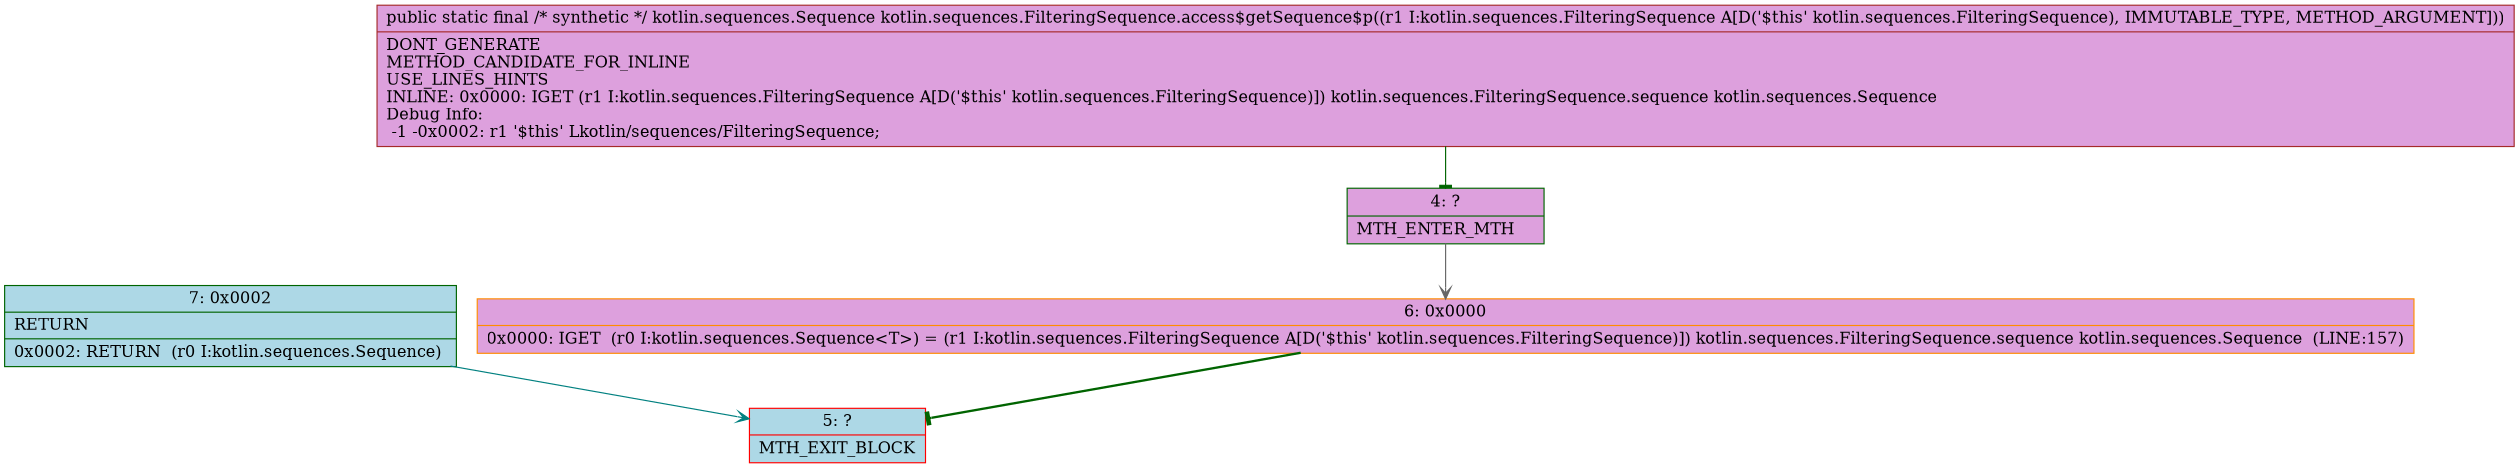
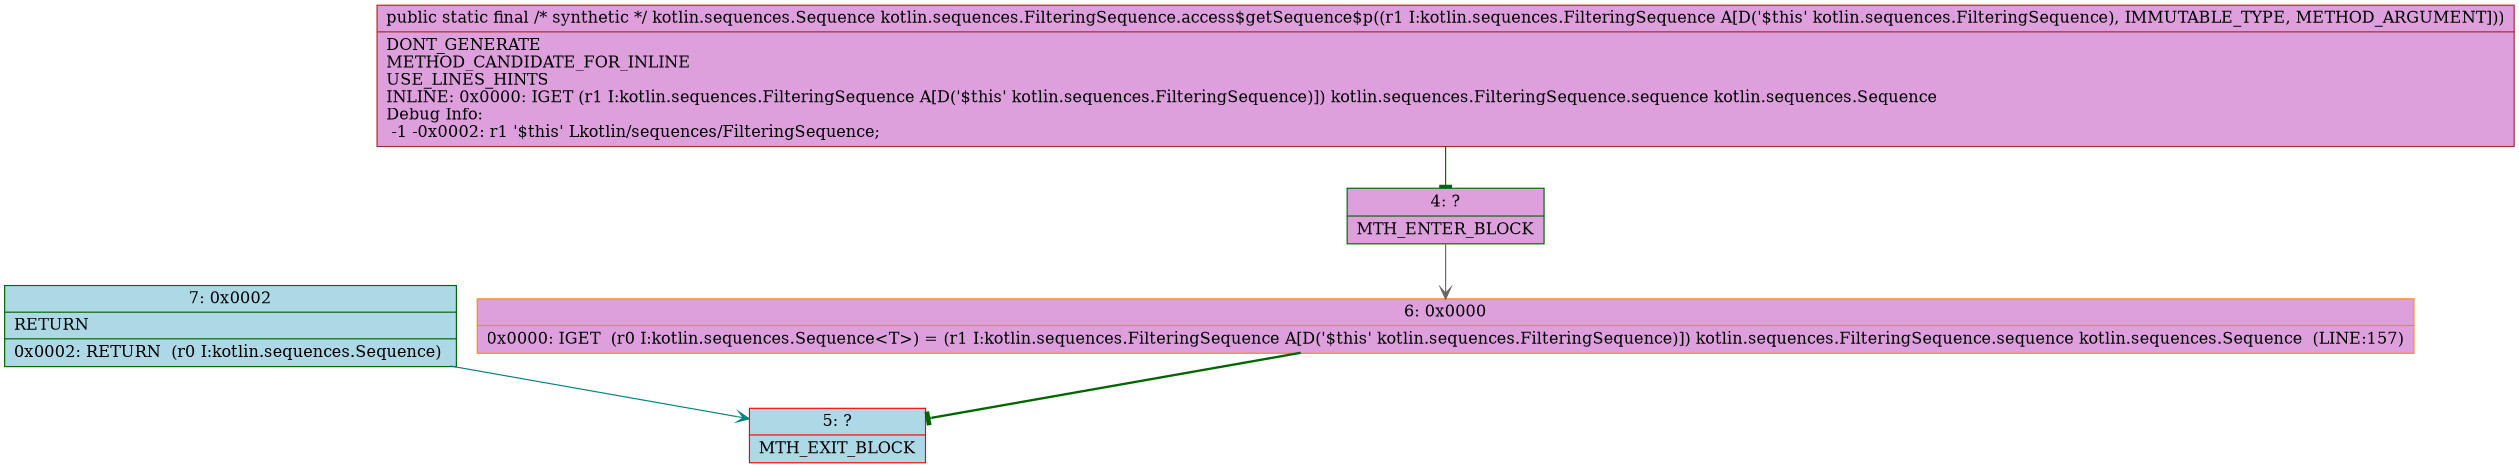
node "4: ?": text "MTH_ENTER_MTH" -> "MTH_ENTER_BLOCK"
